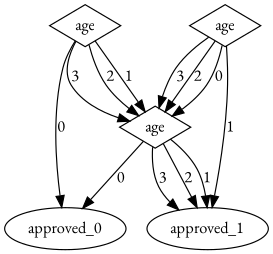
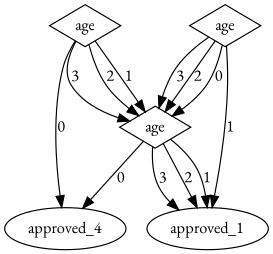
node "approved_0": label "approved_0" -> "approved_4"
